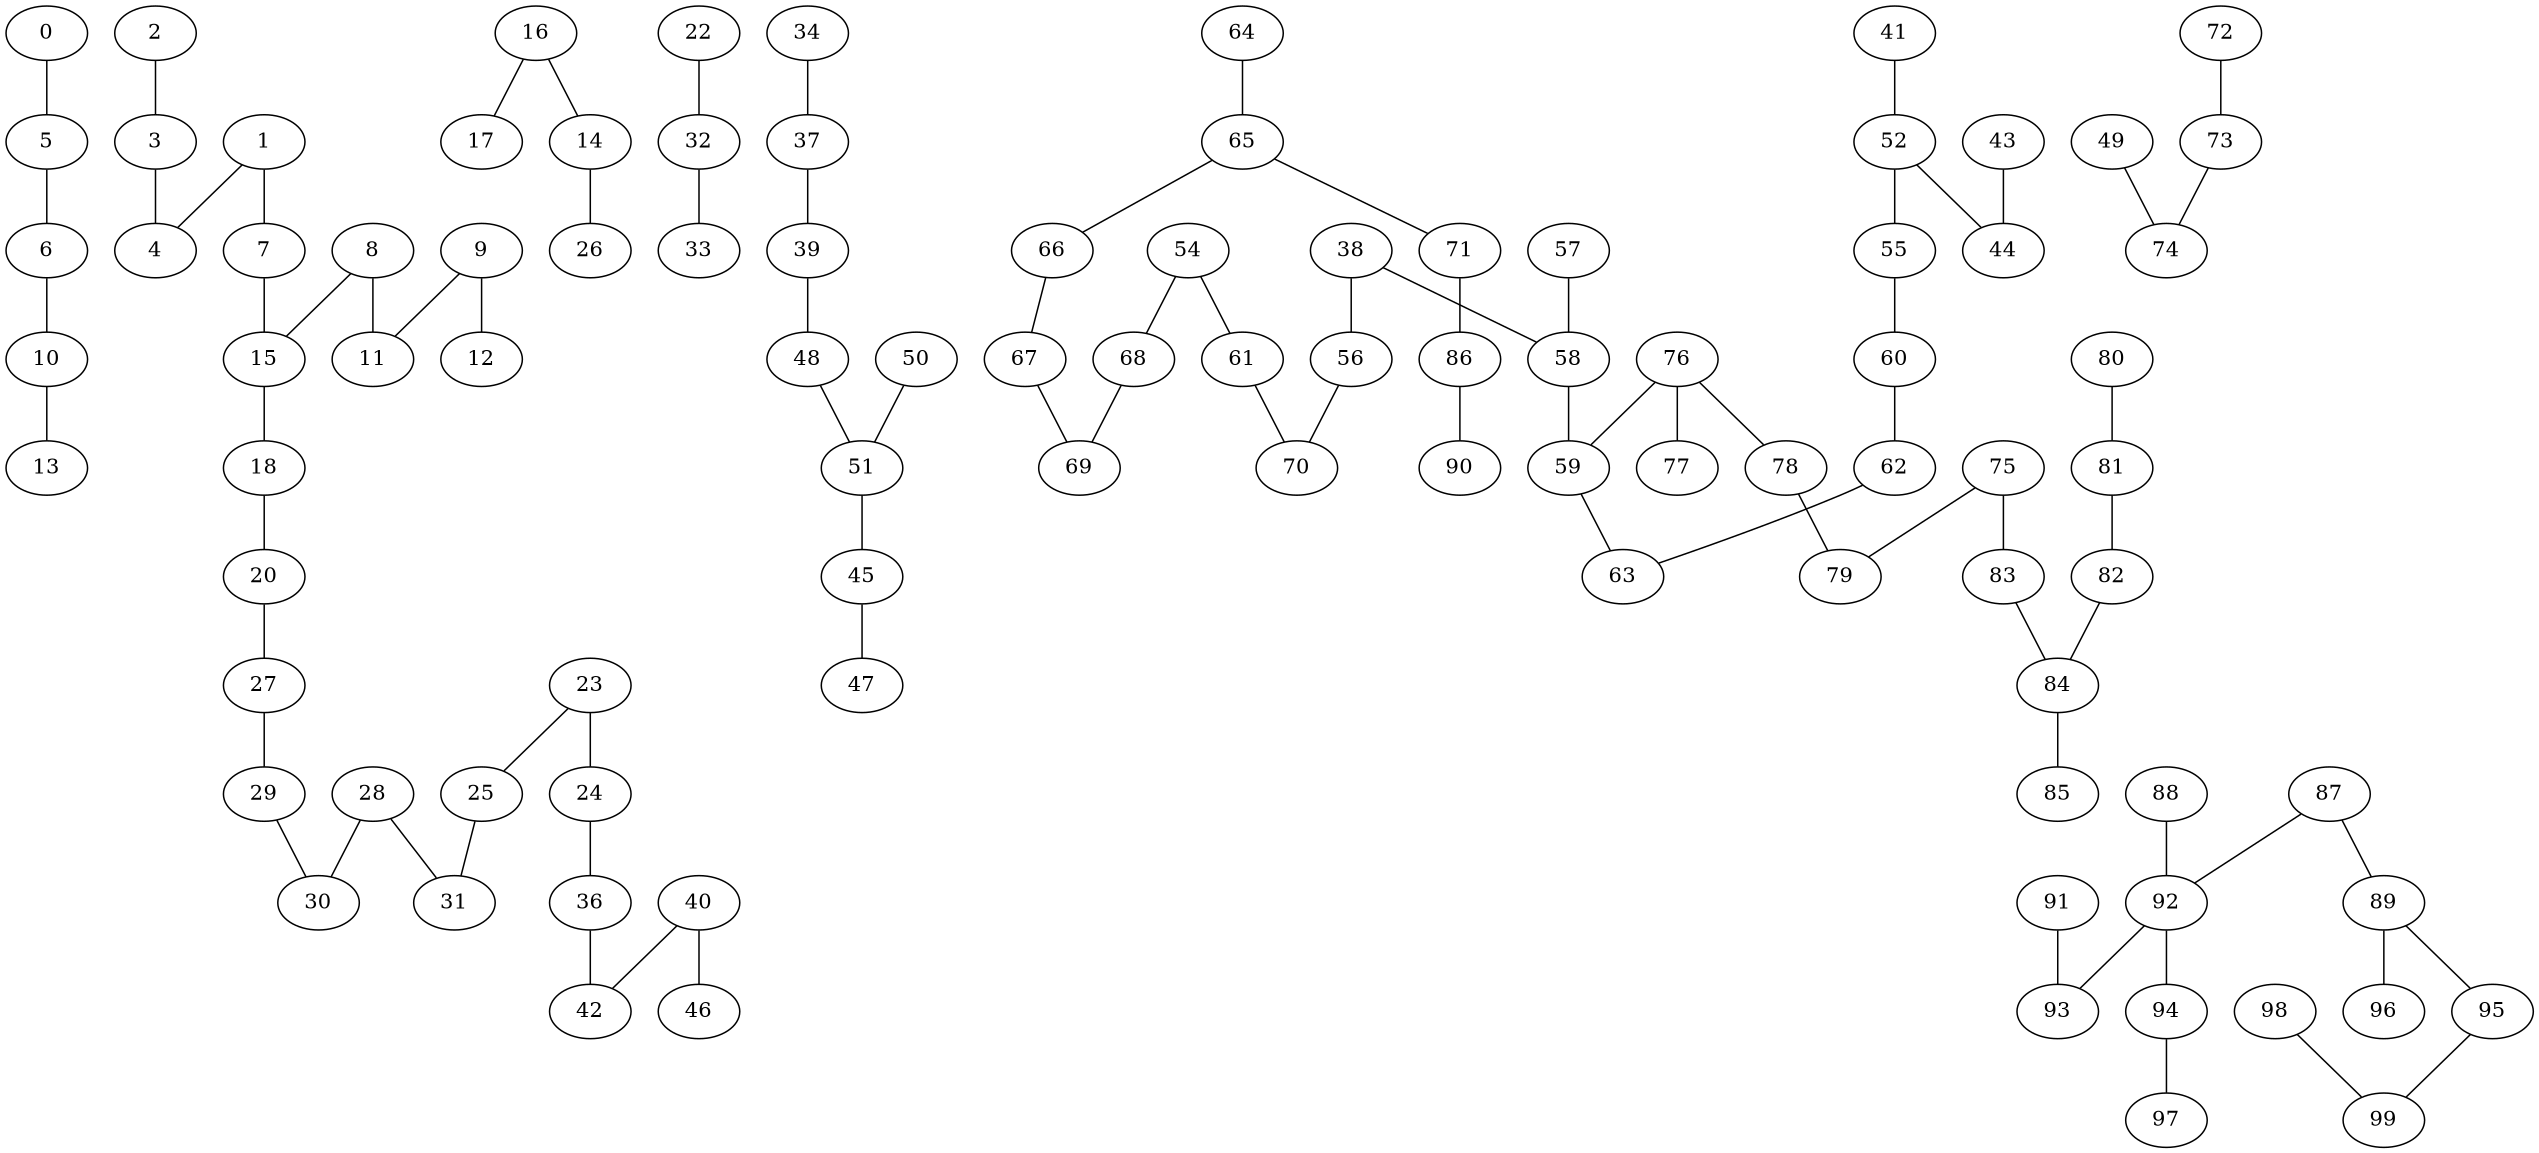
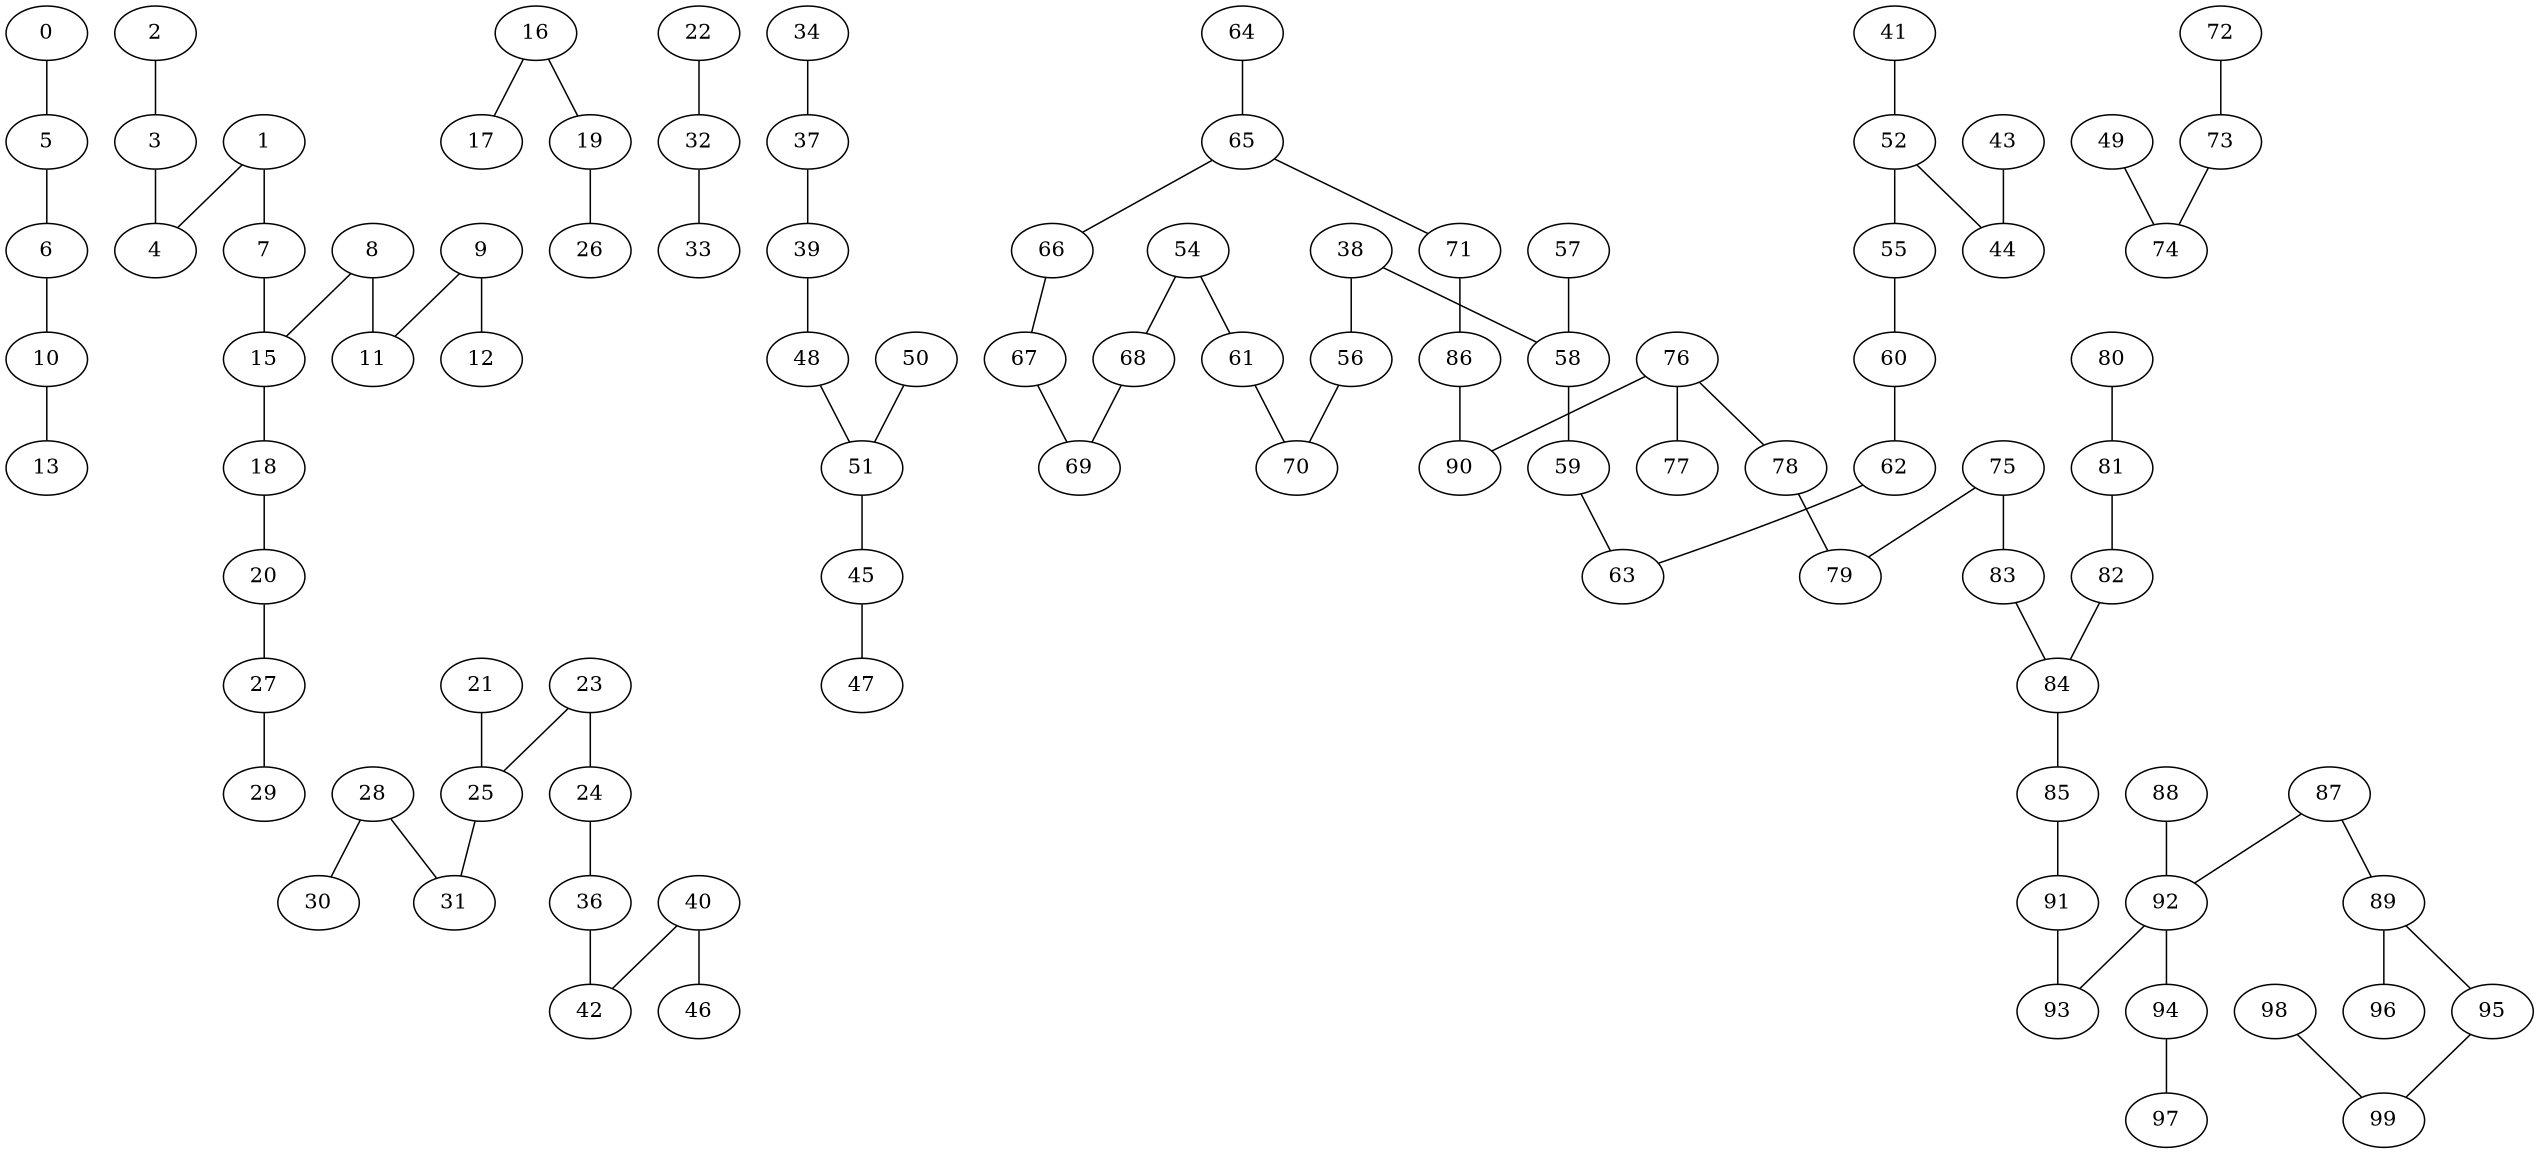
node "14": label "14" -> "19"
edge "76" -- "59": now "76" -- "90"
node "21": added
edge "29" -- "30": removed
edge "85" -- "91": added
